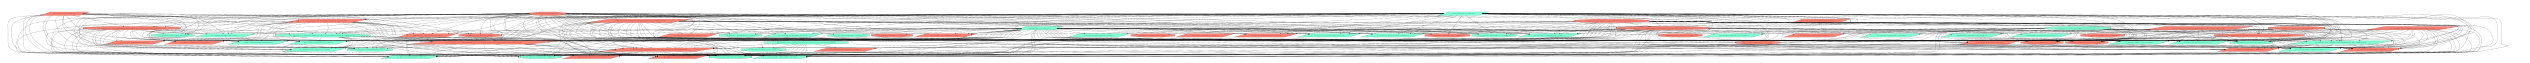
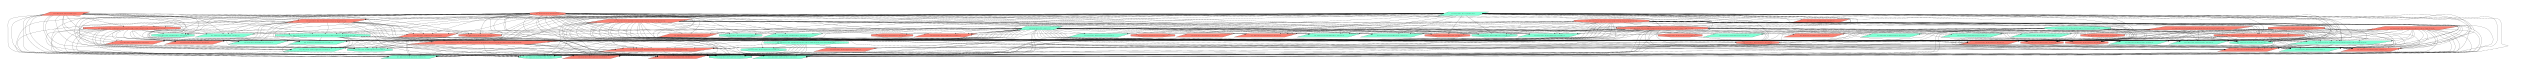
node "net.mooctest.ALUGateTest.test31()V": removed
